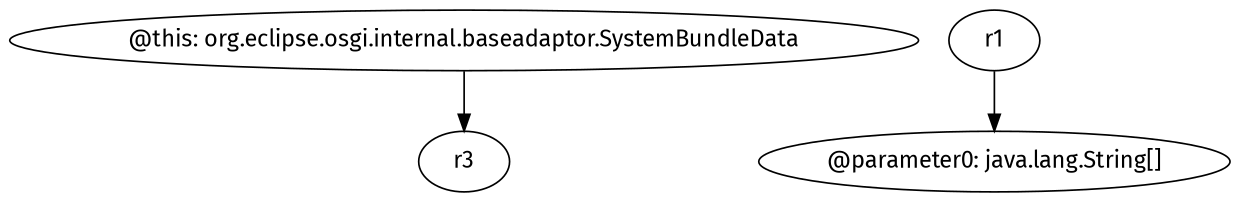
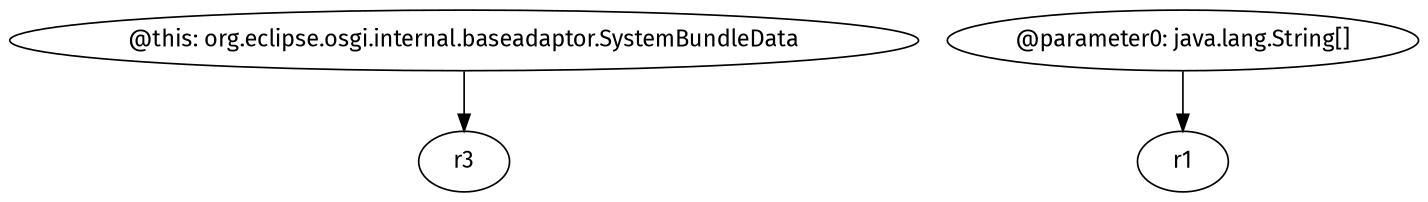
edge "r1" -> "@parameter0: java.lang.String[]": reversed
